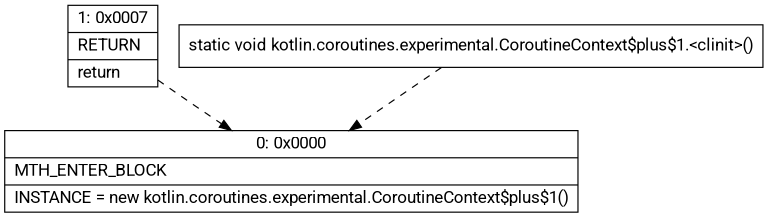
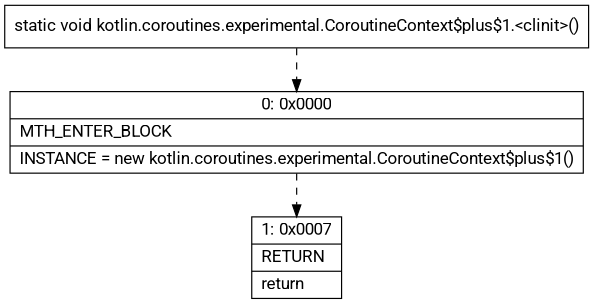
edge "1: 0x0007" -> "0: 0x0000": reversed
